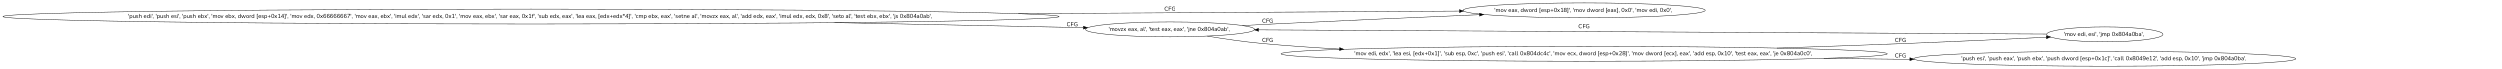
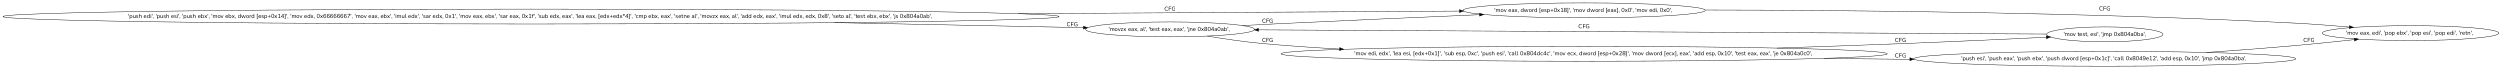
node "'mov eax, edi', 'pop ebx', 'pop esi', 'pop edi', 'retn',": added
node "'mov edi, esi', 'jmp 0x804a0ba',": label "'mov edi, esi', 'jmp 0x804a0ba'," -> "'mov test, esi', 'jmp 0x804a0ba',"
